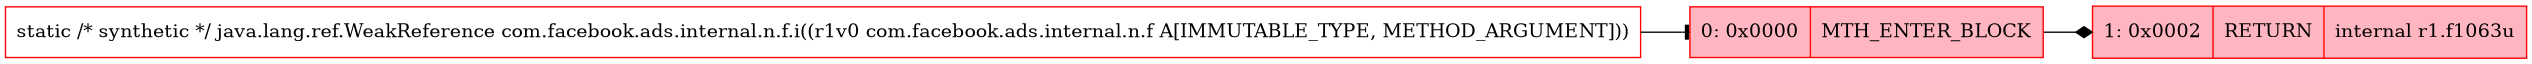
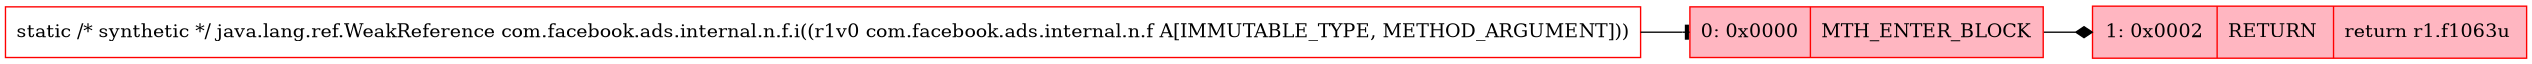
node "1: 0x0002": text "internal r1.f1063u" -> "return r1.f1063u"
